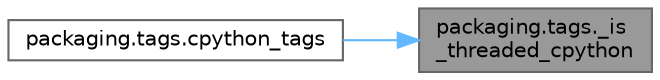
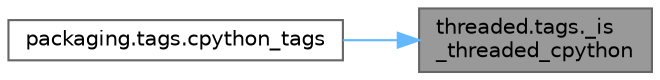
node "packaging.tags._is _threaded_cpython": label "packaging.tags._is _threaded_cpython" -> "threaded.tags._is _threaded_cpython"
